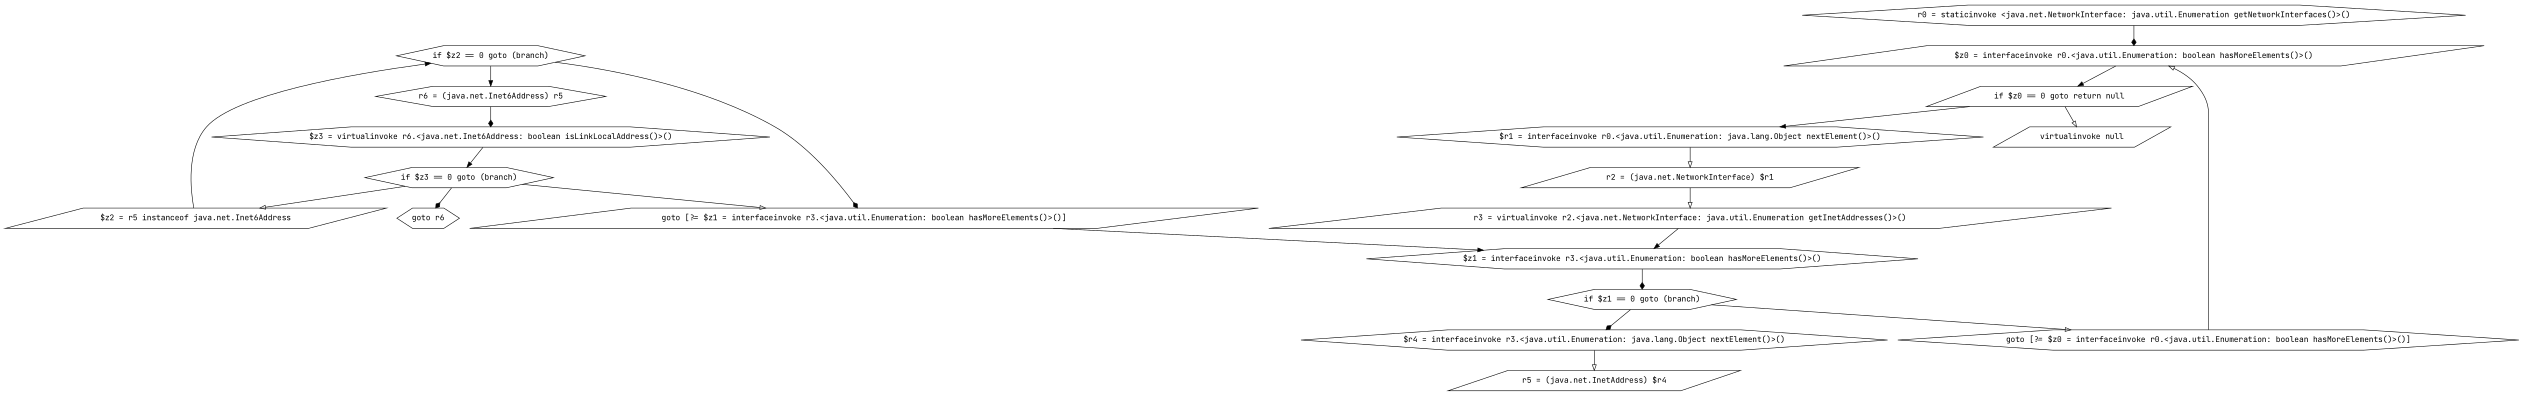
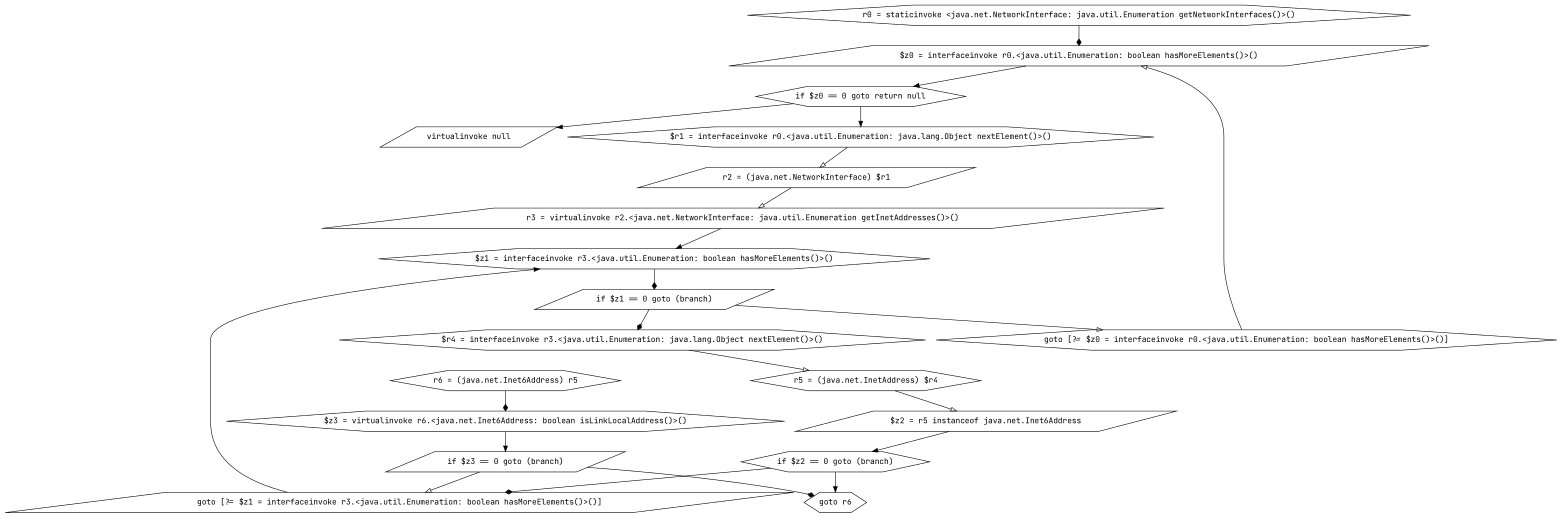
edge "if $z2 == 0 goto (branch)" -> "r6 = (java.net.Inet6Address) r5": now "if $z2 == 0 goto (branch)" -> "goto r6"
node "if $z0 == 0 goto return null": shape parallelogram -> hexagon
edge "if $z0 == 0 goto return null" -> "virtualinvoke null": arrowhead onormal -> normal
node "if $z3 == 0 goto (branch)": shape hexagon -> parallelogram
edge "if $z3 == 0 goto (branch)" -> "$z2 = r5 instanceof java.net.Inet6Address": now "r5 = (java.net.InetAddress) $r4" -> "$z2 = r5 instanceof java.net.Inet6Address"
node "if $z1 == 0 goto (branch)": shape hexagon -> parallelogram
node "r5 = (java.net.InetAddress) $r4": shape parallelogram -> hexagon
